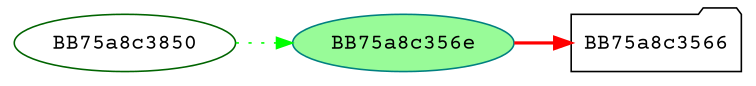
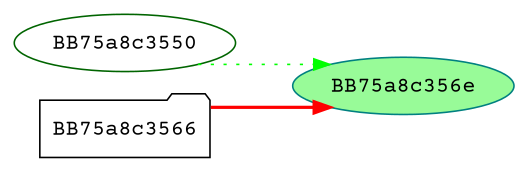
node "BB75a8c3850": label "BB75a8c3850" -> "BB75a8c3550"
edge "BB75a8c356e" -> "BB75a8c3566": reversed
